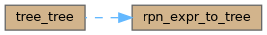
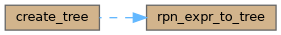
node "tree_tree": label "tree_tree" -> "create_tree"
